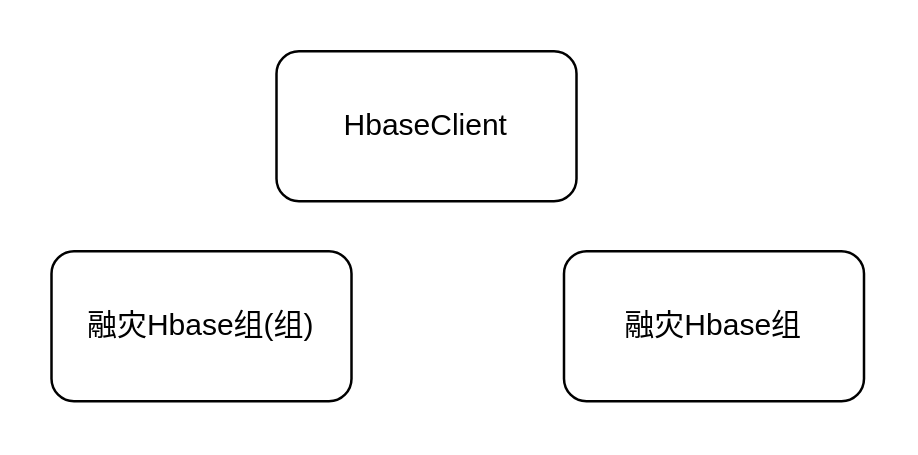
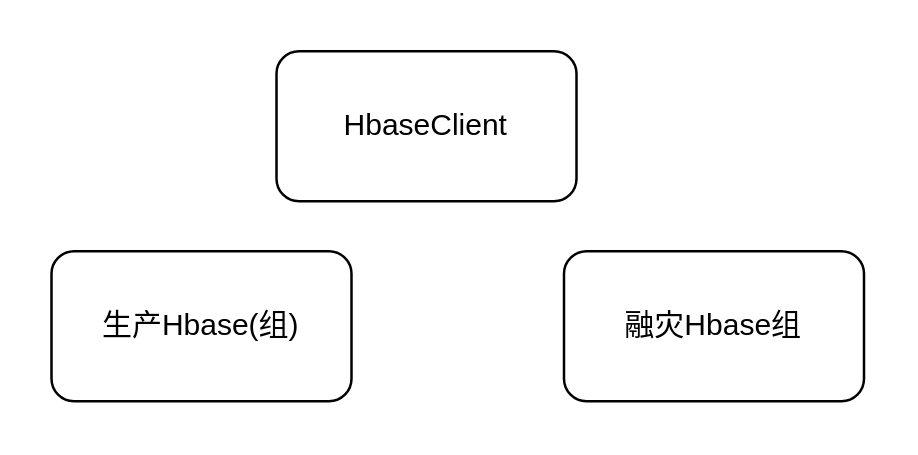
node "融灾Hbase组(组)": label "融灾Hbase组(组)" -> "生产Hbase(组)"
